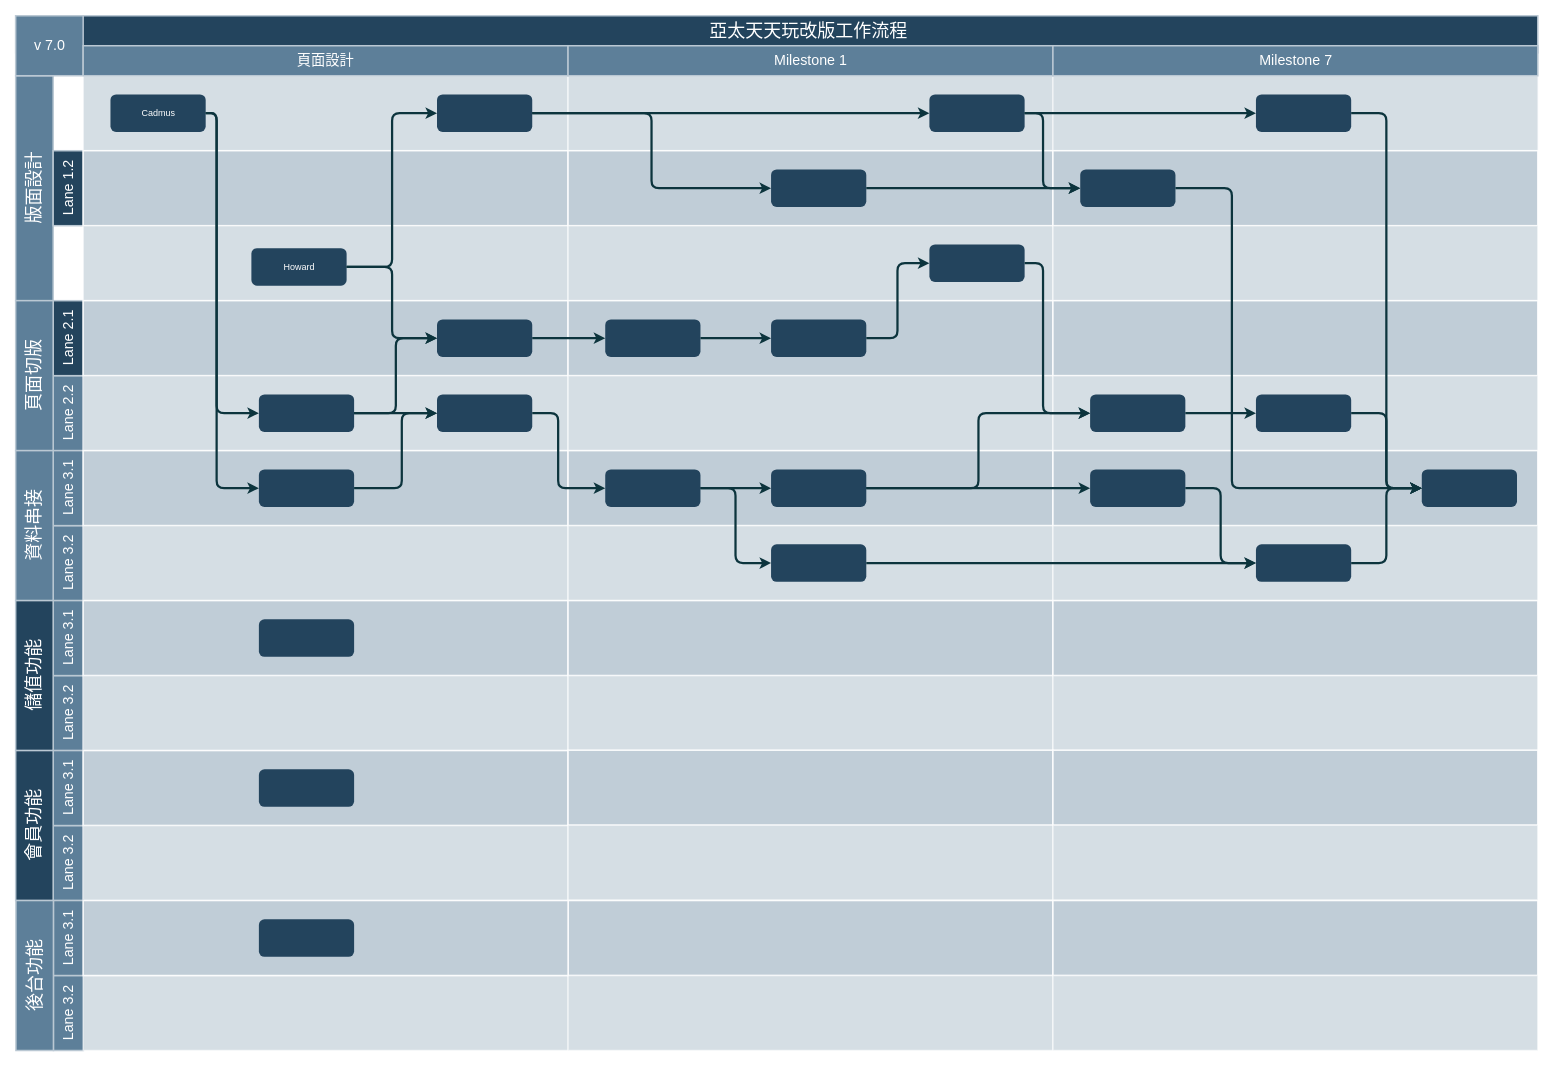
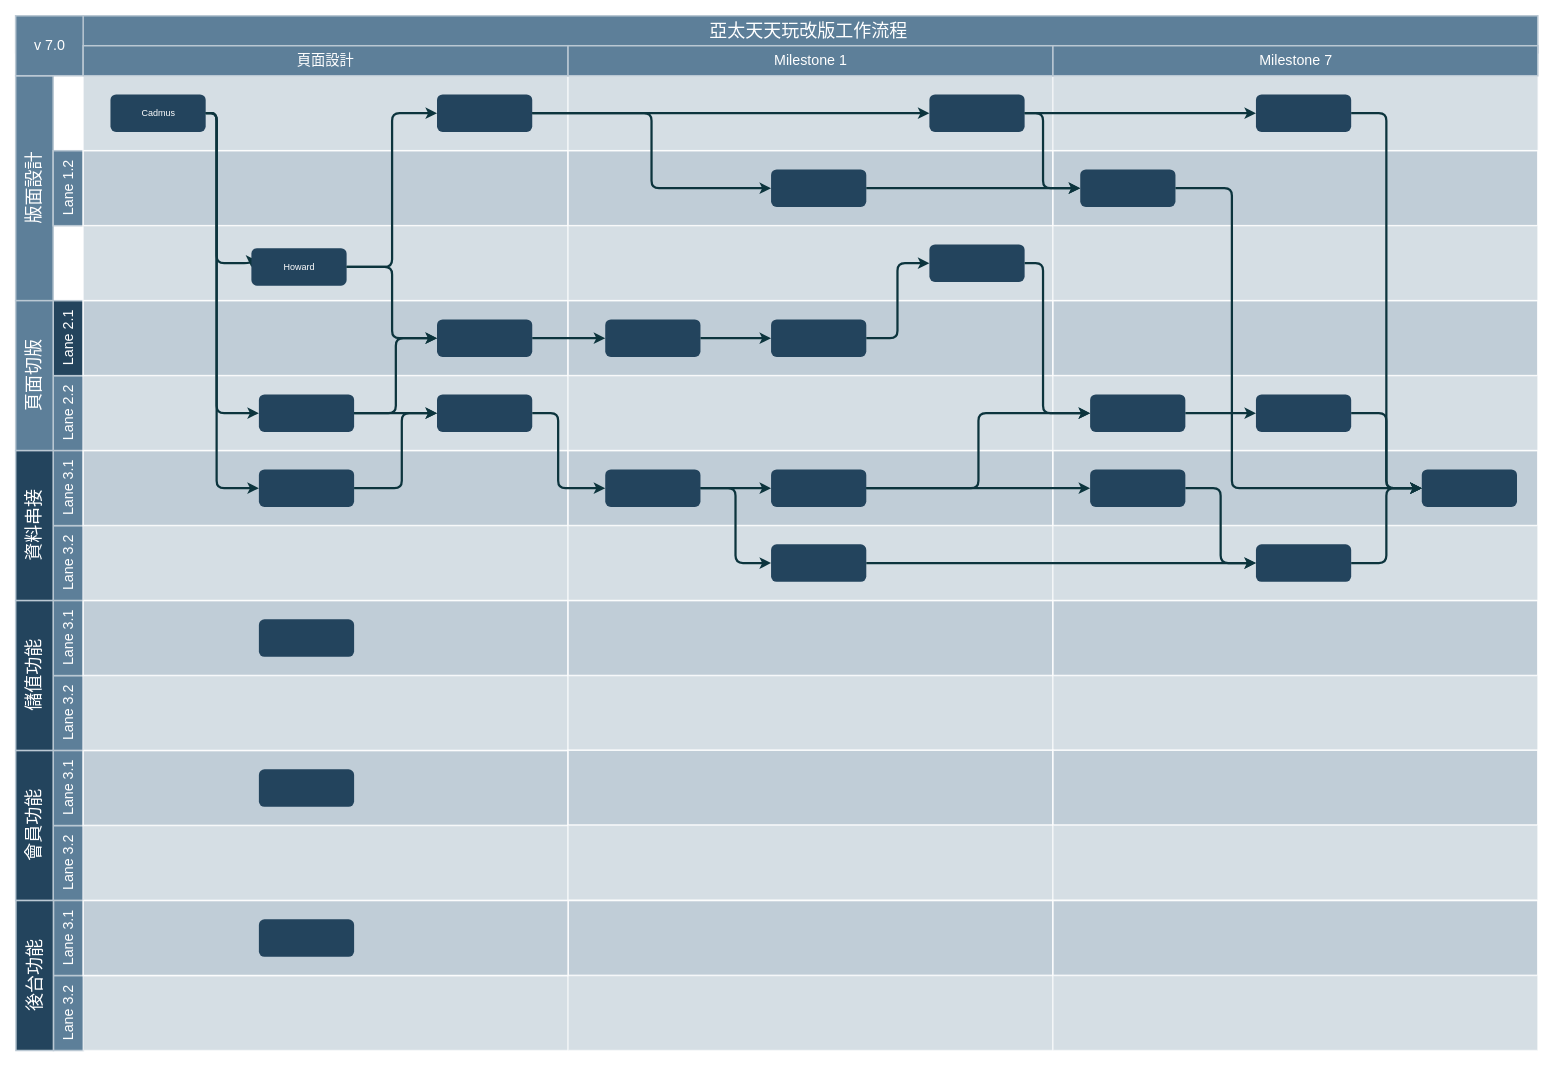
node "亞太天天玩改版工作流程": fillcolor #23445d -> #5d7f99
node "Lane 1.2": fillcolor #23445d -> #5d7f99
edge "Cadmus" -> "Howard": added
node "資料串接": fillcolor #5d7f99 -> #23445d
node "後台功能": fillcolor #5d7f99 -> #23445d
